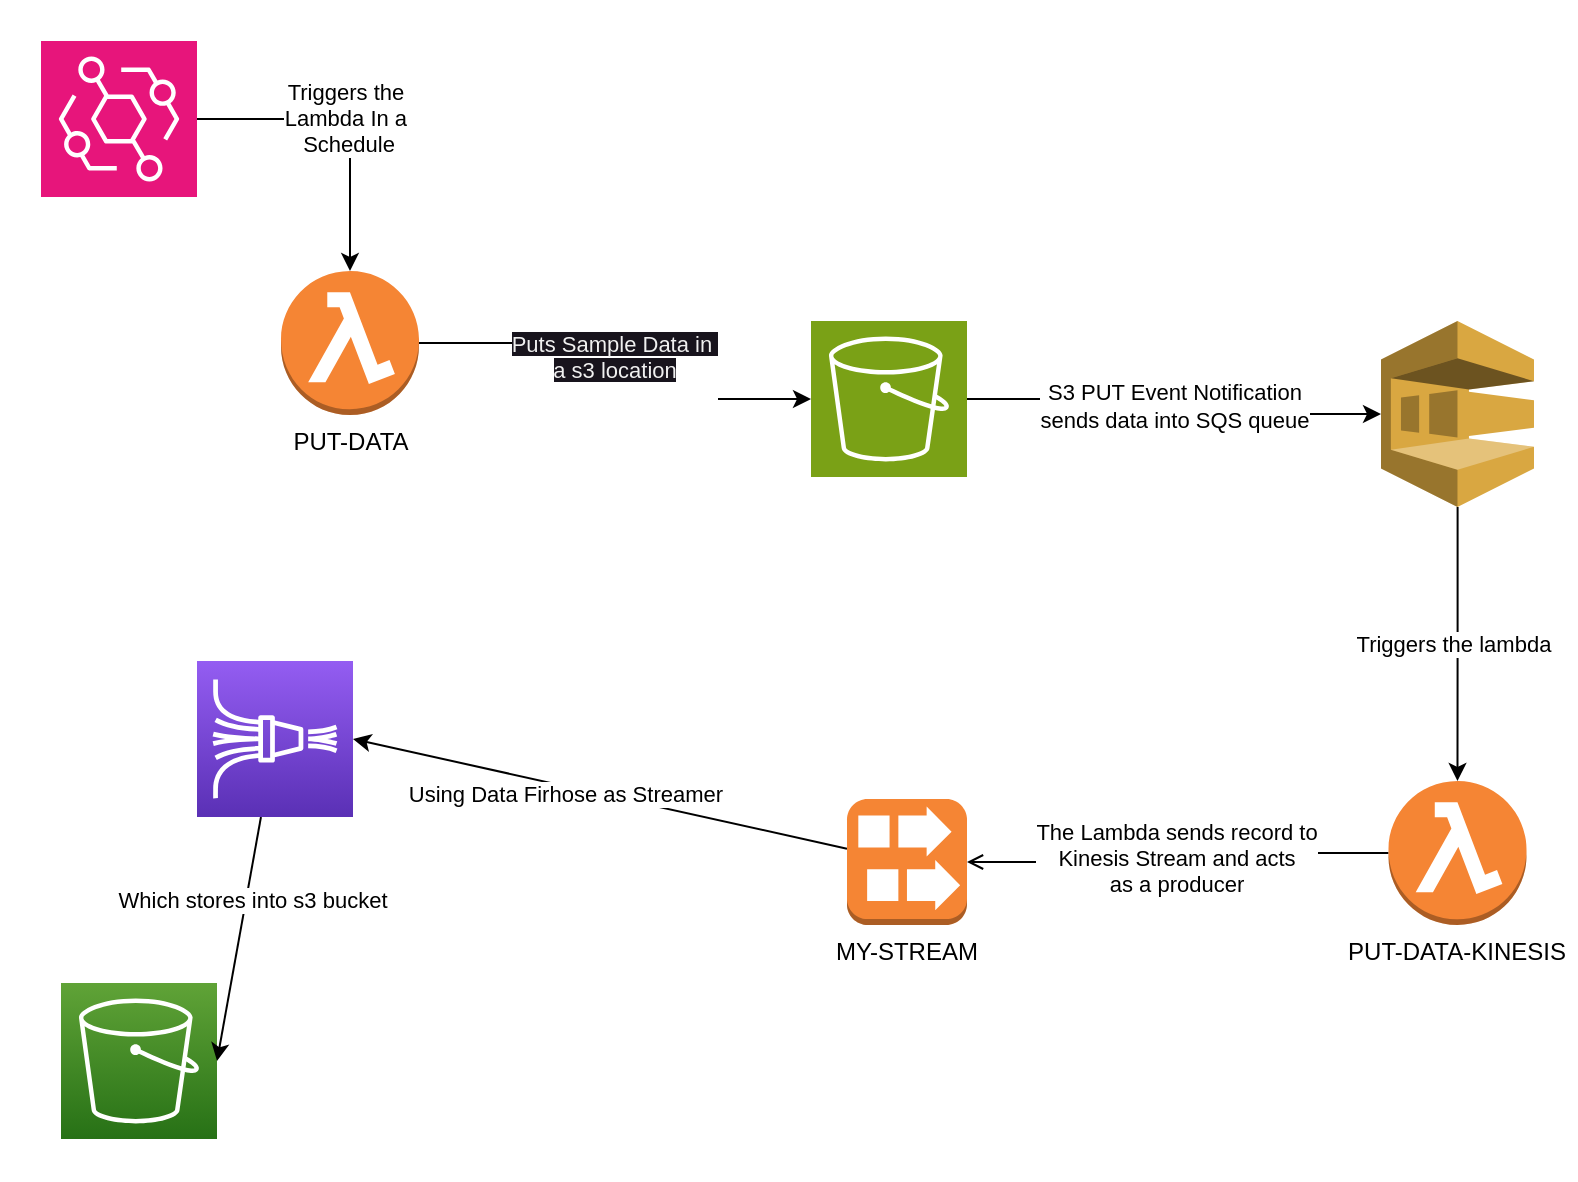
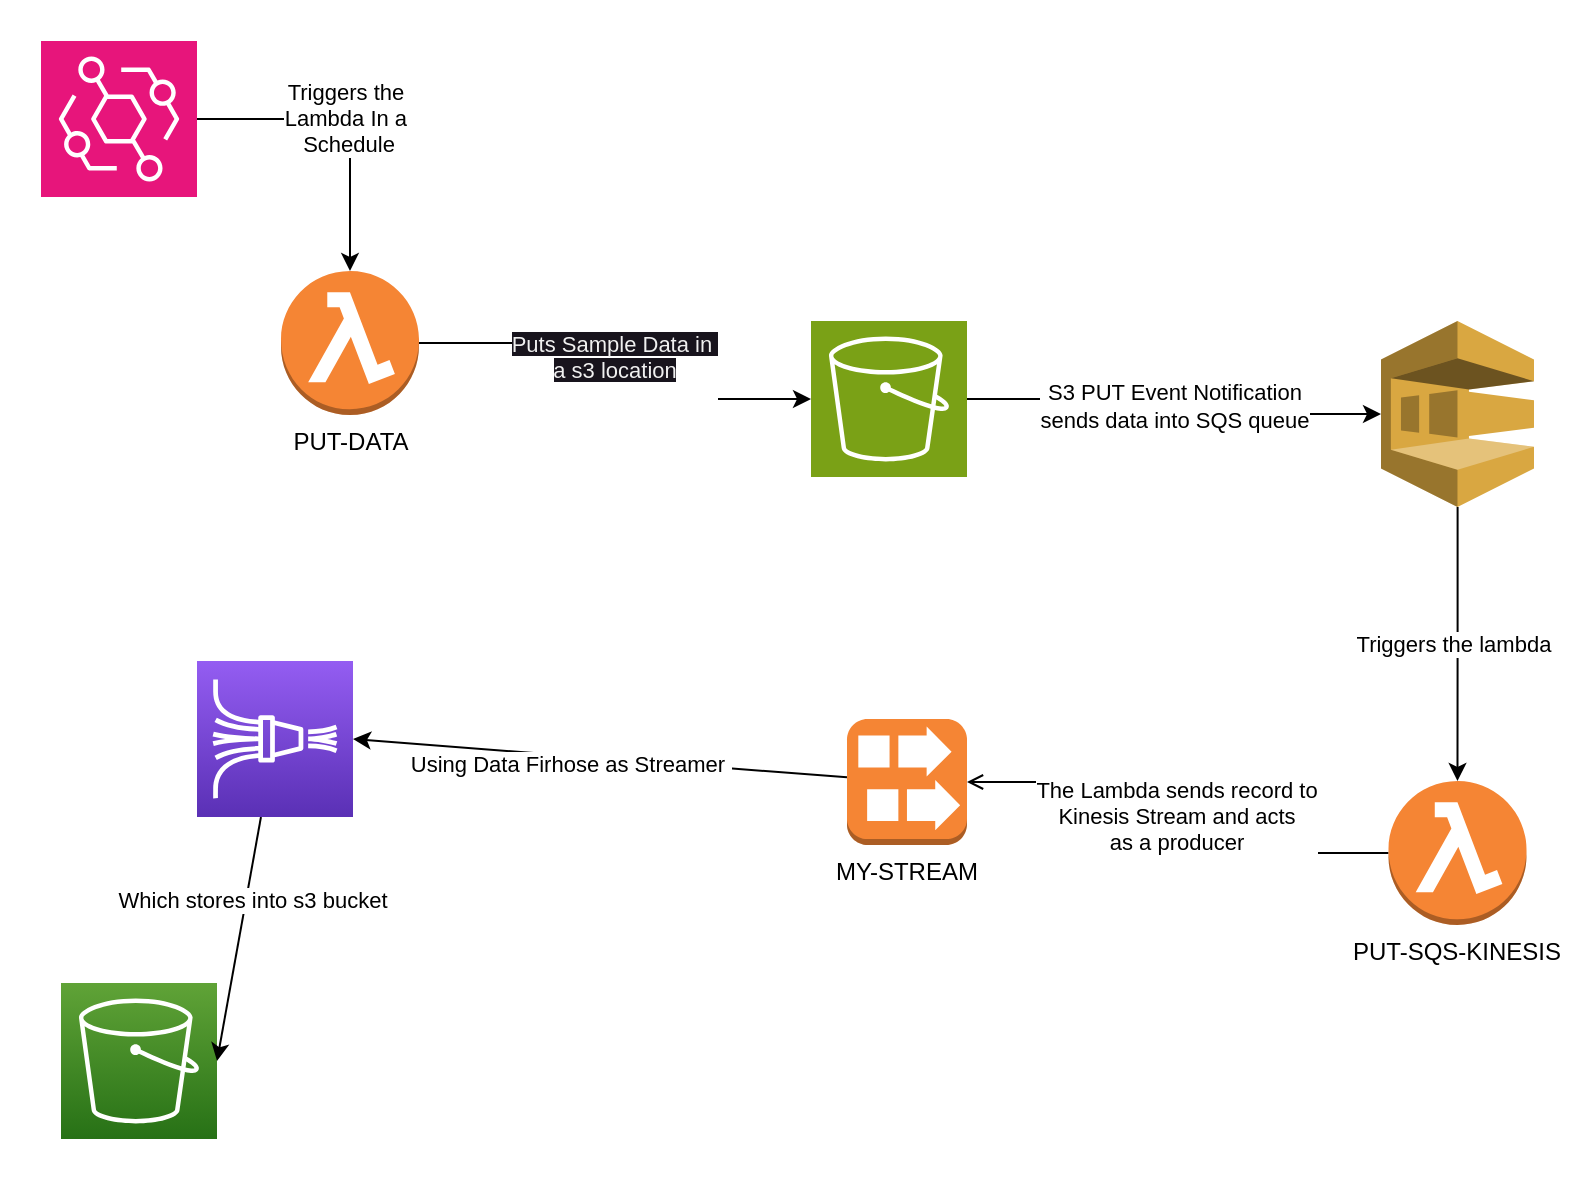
node "MY-STREAM": moved (907, 862) -> (907, 782)
node "PUT-DATA-KINESIS": label "PUT-DATA-KINESIS" -> "PUT-SQS-KINESIS"
